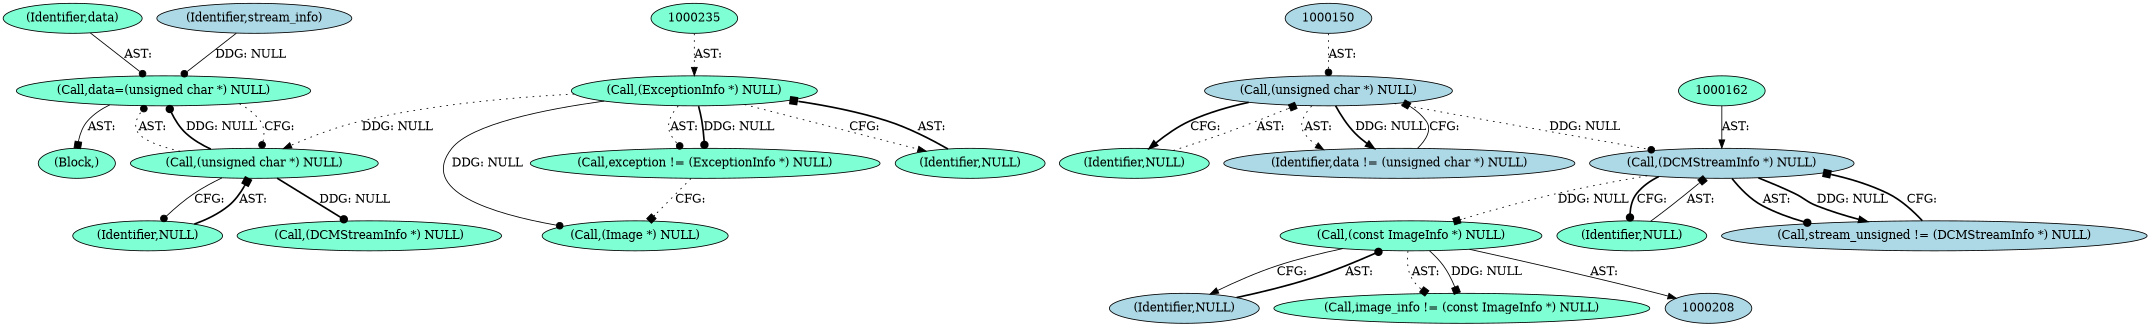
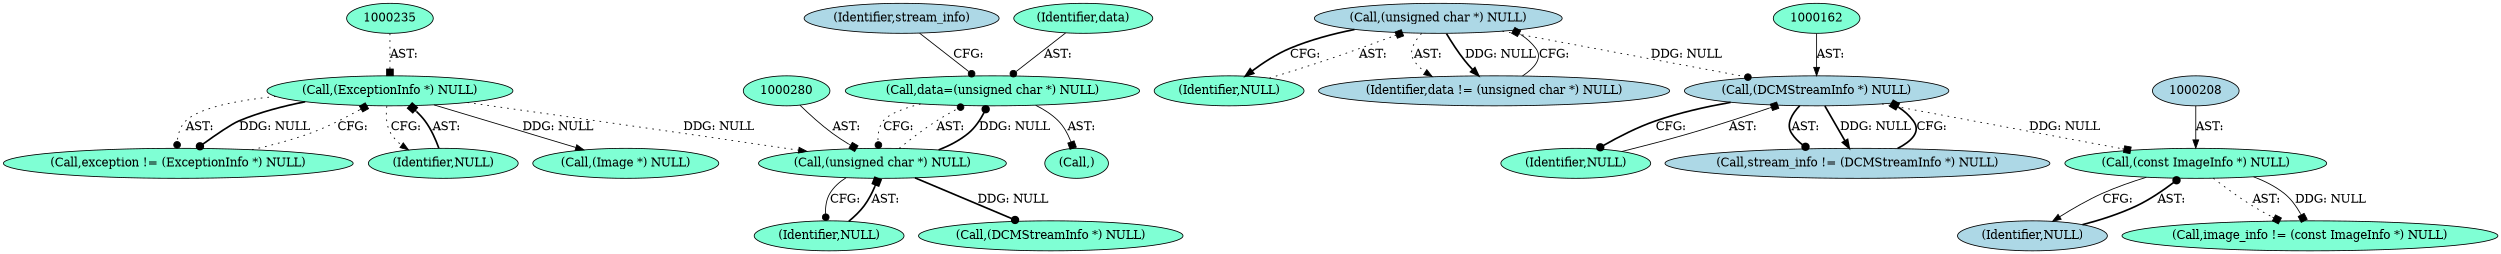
node "1000150": removed
edge "1000235" -> "(Call,(ExceptionInfo *) NULL)": arrowhead normal -> box
edge "(Identifier,stream_info)" -> "(Call,data=(unsigned char *) NULL)": label "DDG: NULL" -> "CFG: "
node "1000280": added
edge "(Call,(ExceptionInfo *) NULL)" -> "(Call,(Image *) NULL)": arrowhead dot -> normal
node "(Block,)": label "(Block,)" -> "(Call,)"
edge "(Call,exception != (ExceptionInfo *) NULL)" -> "(Call,(Image *) NULL)": now "(Call,exception != (ExceptionInfo *) NULL)" -> "(Call,(ExceptionInfo *) NULL)"
node "(Call,stream_unsigned != (DCMStreamInfo *) NULL)": label "(Call,stream_unsigned != (DCMStreamInfo *) NULL)" -> "(Call,stream_info != (DCMStreamInfo *) NULL)"
edge "(Call,(const ImageInfo *) NULL)" -> "1000208": reversed
